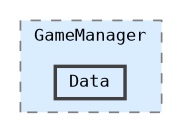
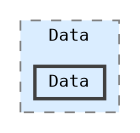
cluster "GameManager": label "GameManager" -> "Data"
